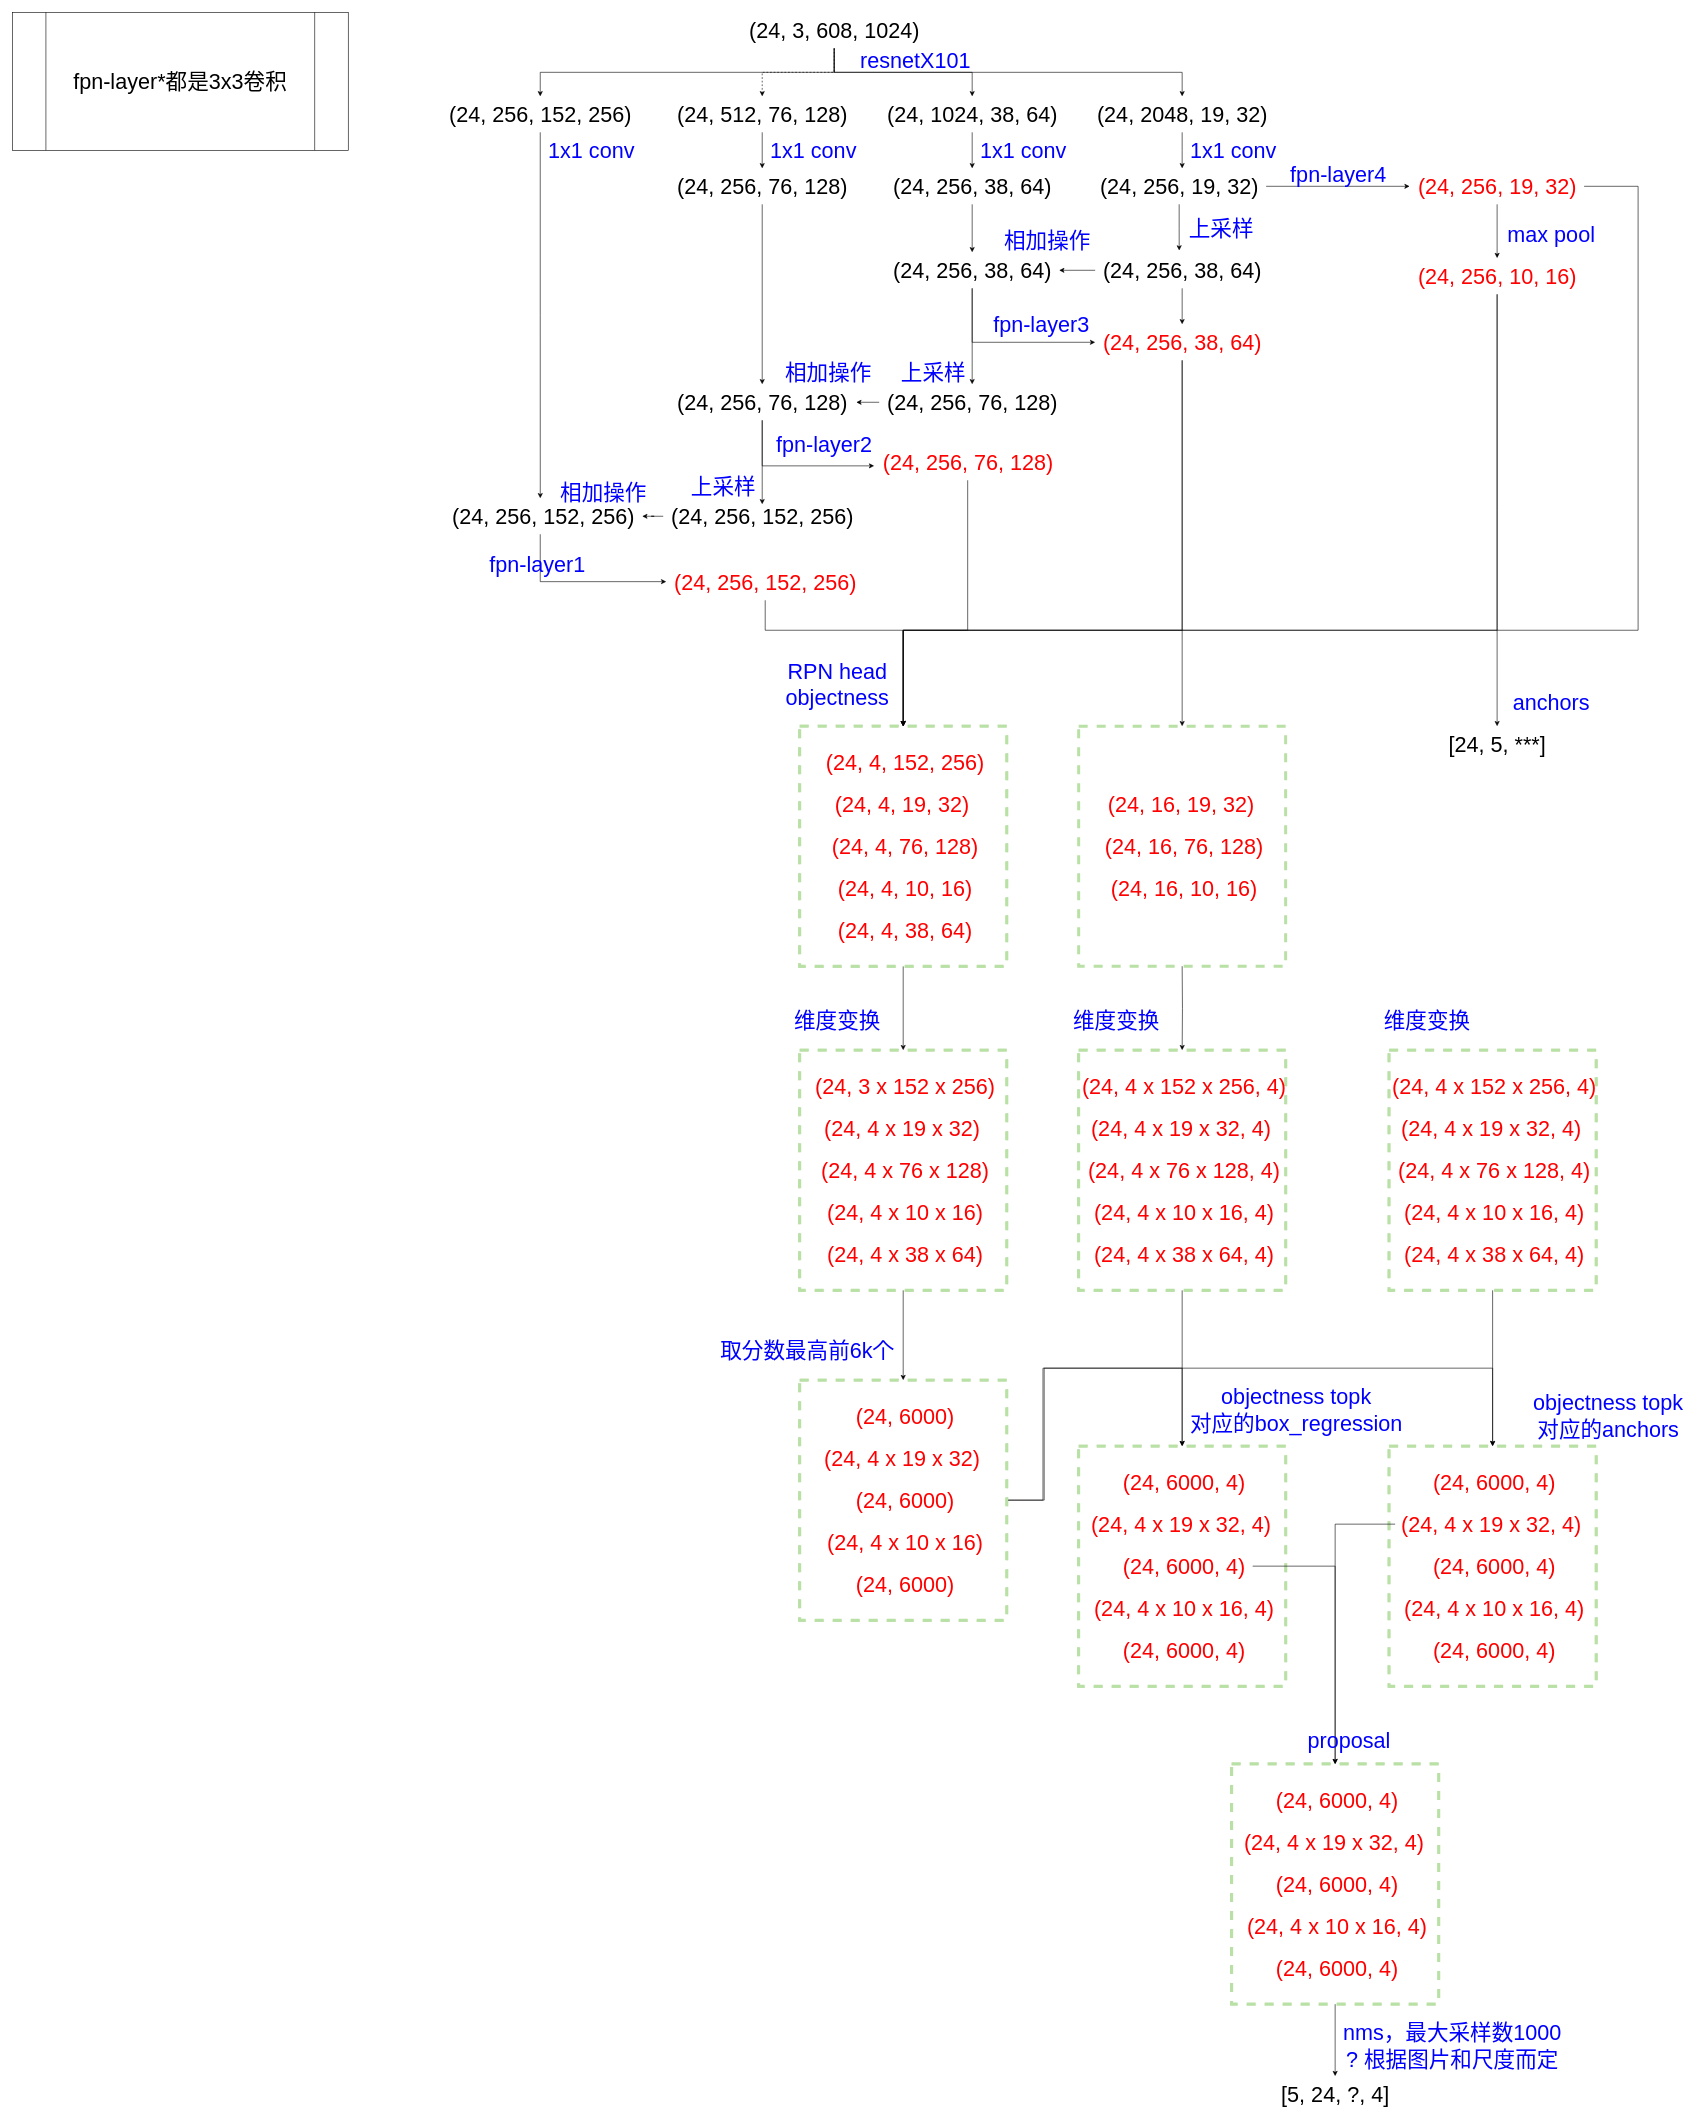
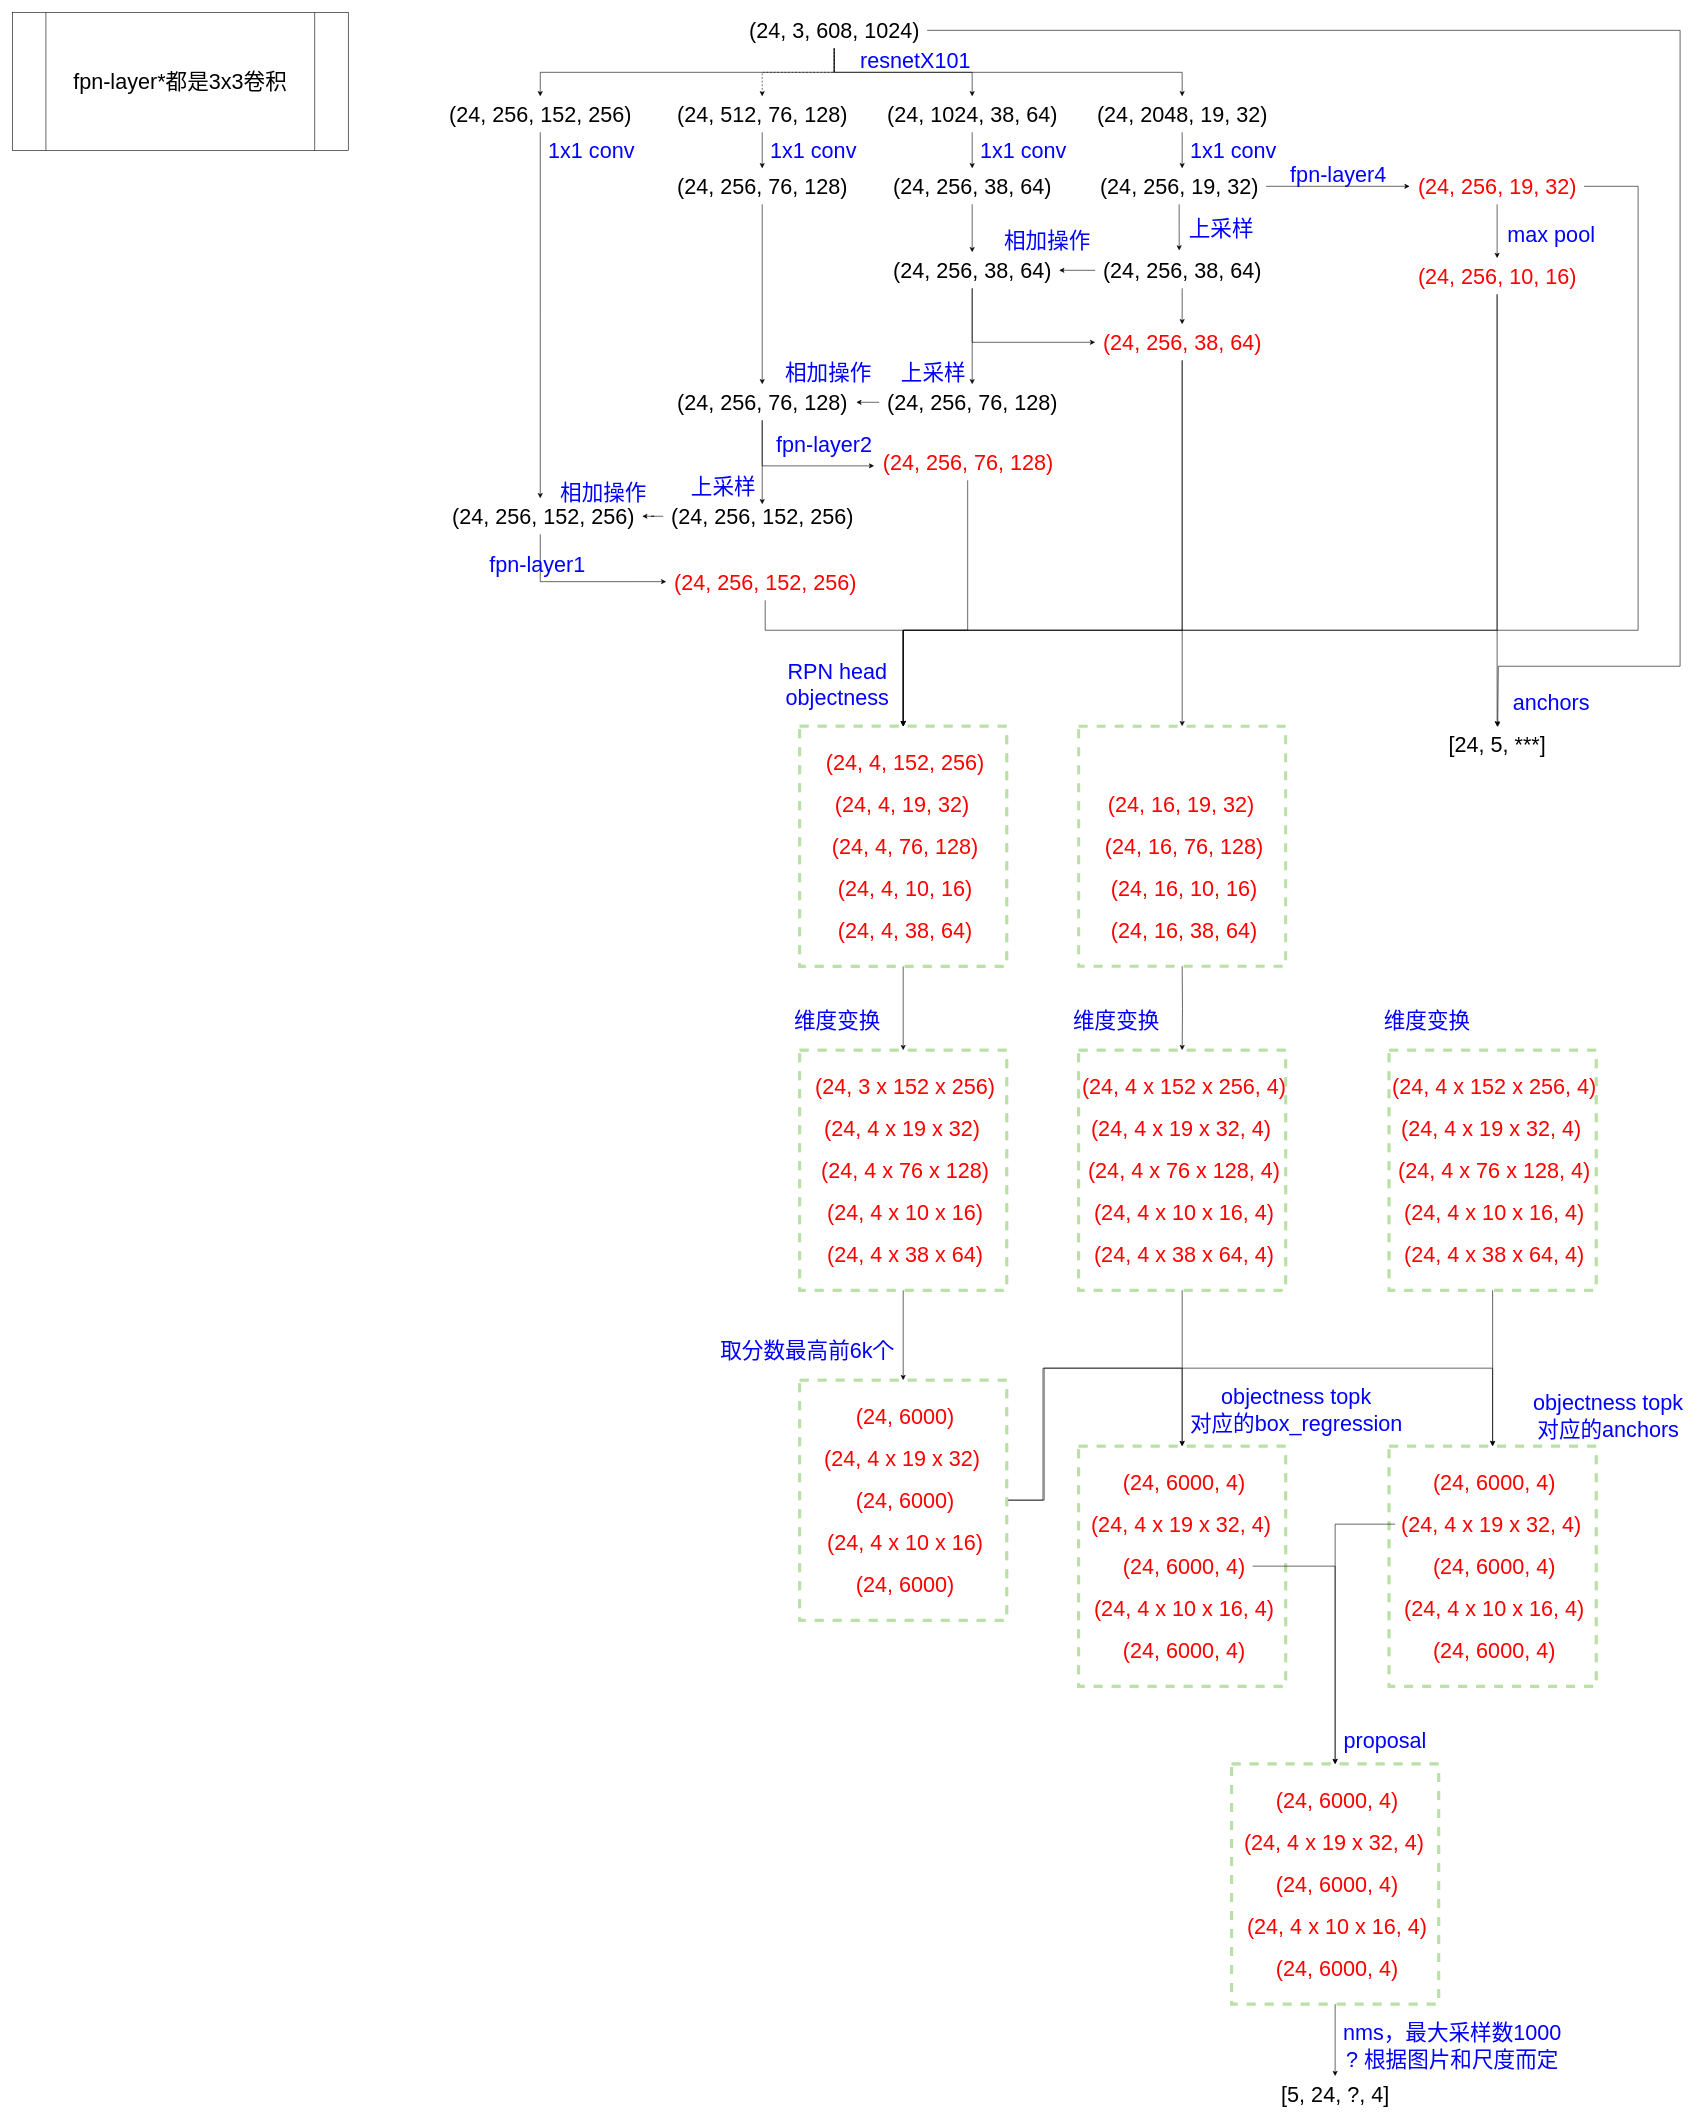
edge "(24, 3, 608, 1024)" -> "[24, 5, ***]": added
node "fpn-layer3": removed
node "(24, 16, 38, 64)": added
node "proposal": moved (1349, 1740) -> (1385, 1740)
